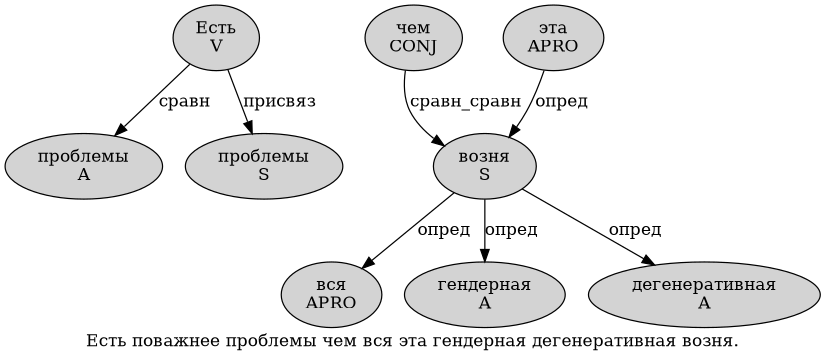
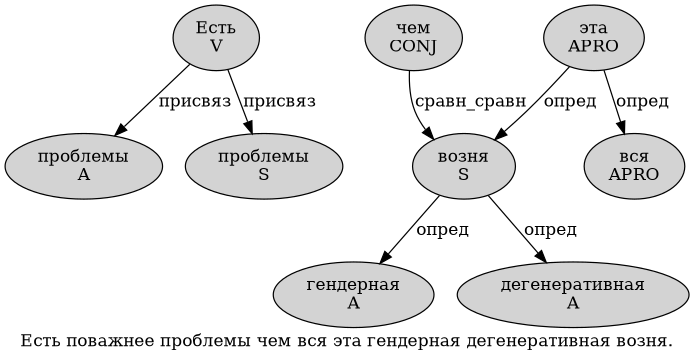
edge "Есть V" -> "проблемы A": label "сравн" -> "присвяз"
edge "возня S" -> "вся APRO": now "эта APRO" -> "вся APRO"
